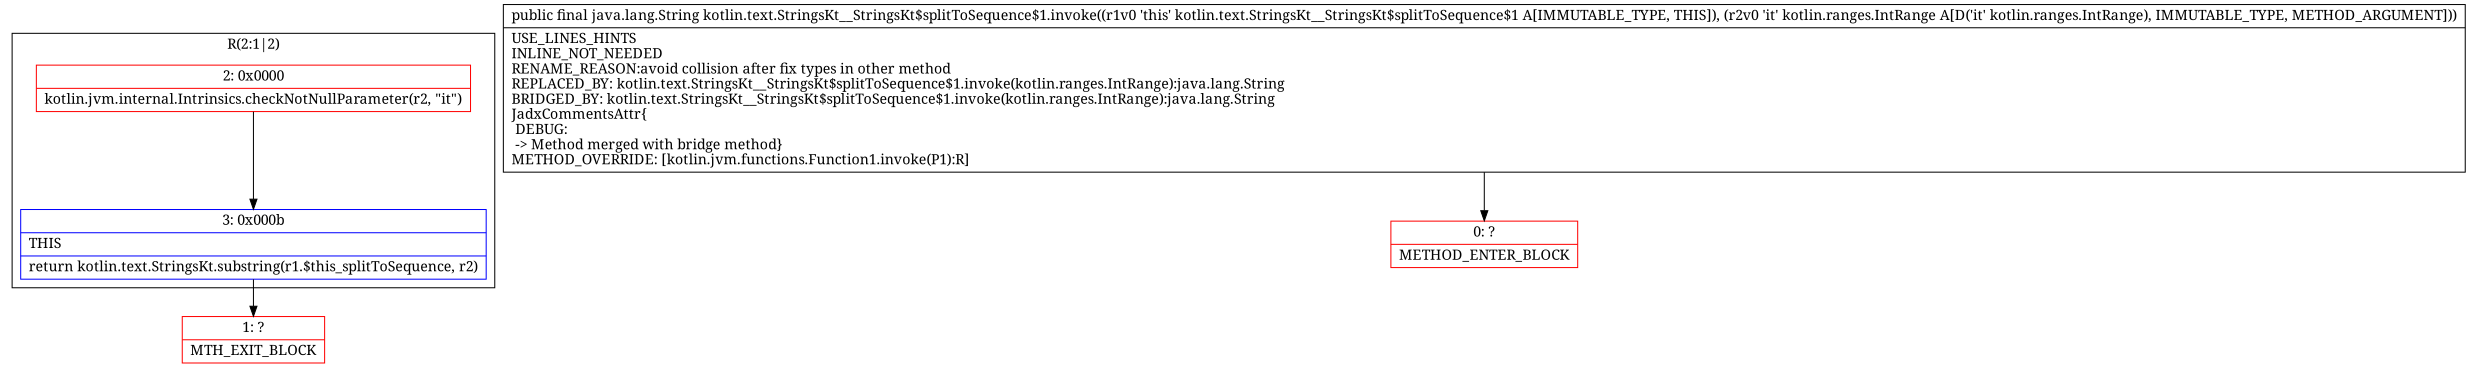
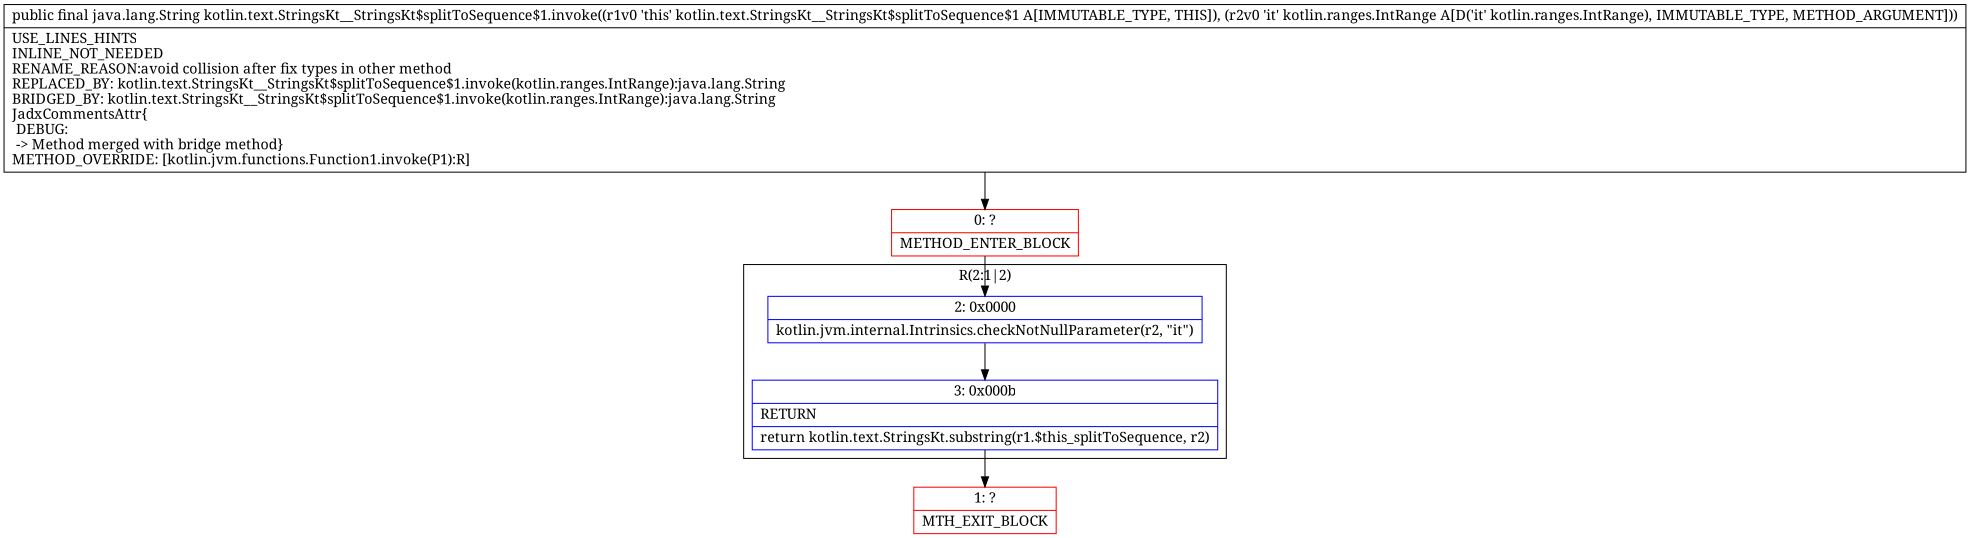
node "2: 0x0000": color red -> blue
node "3: 0x000b": text "THIS" -> "RETURN"
edge "0: ?" -> "2: 0x0000": added
